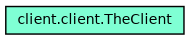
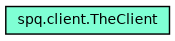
node "client.client.TheClient": label "client.client.TheClient" -> "spq.client.TheClient"
